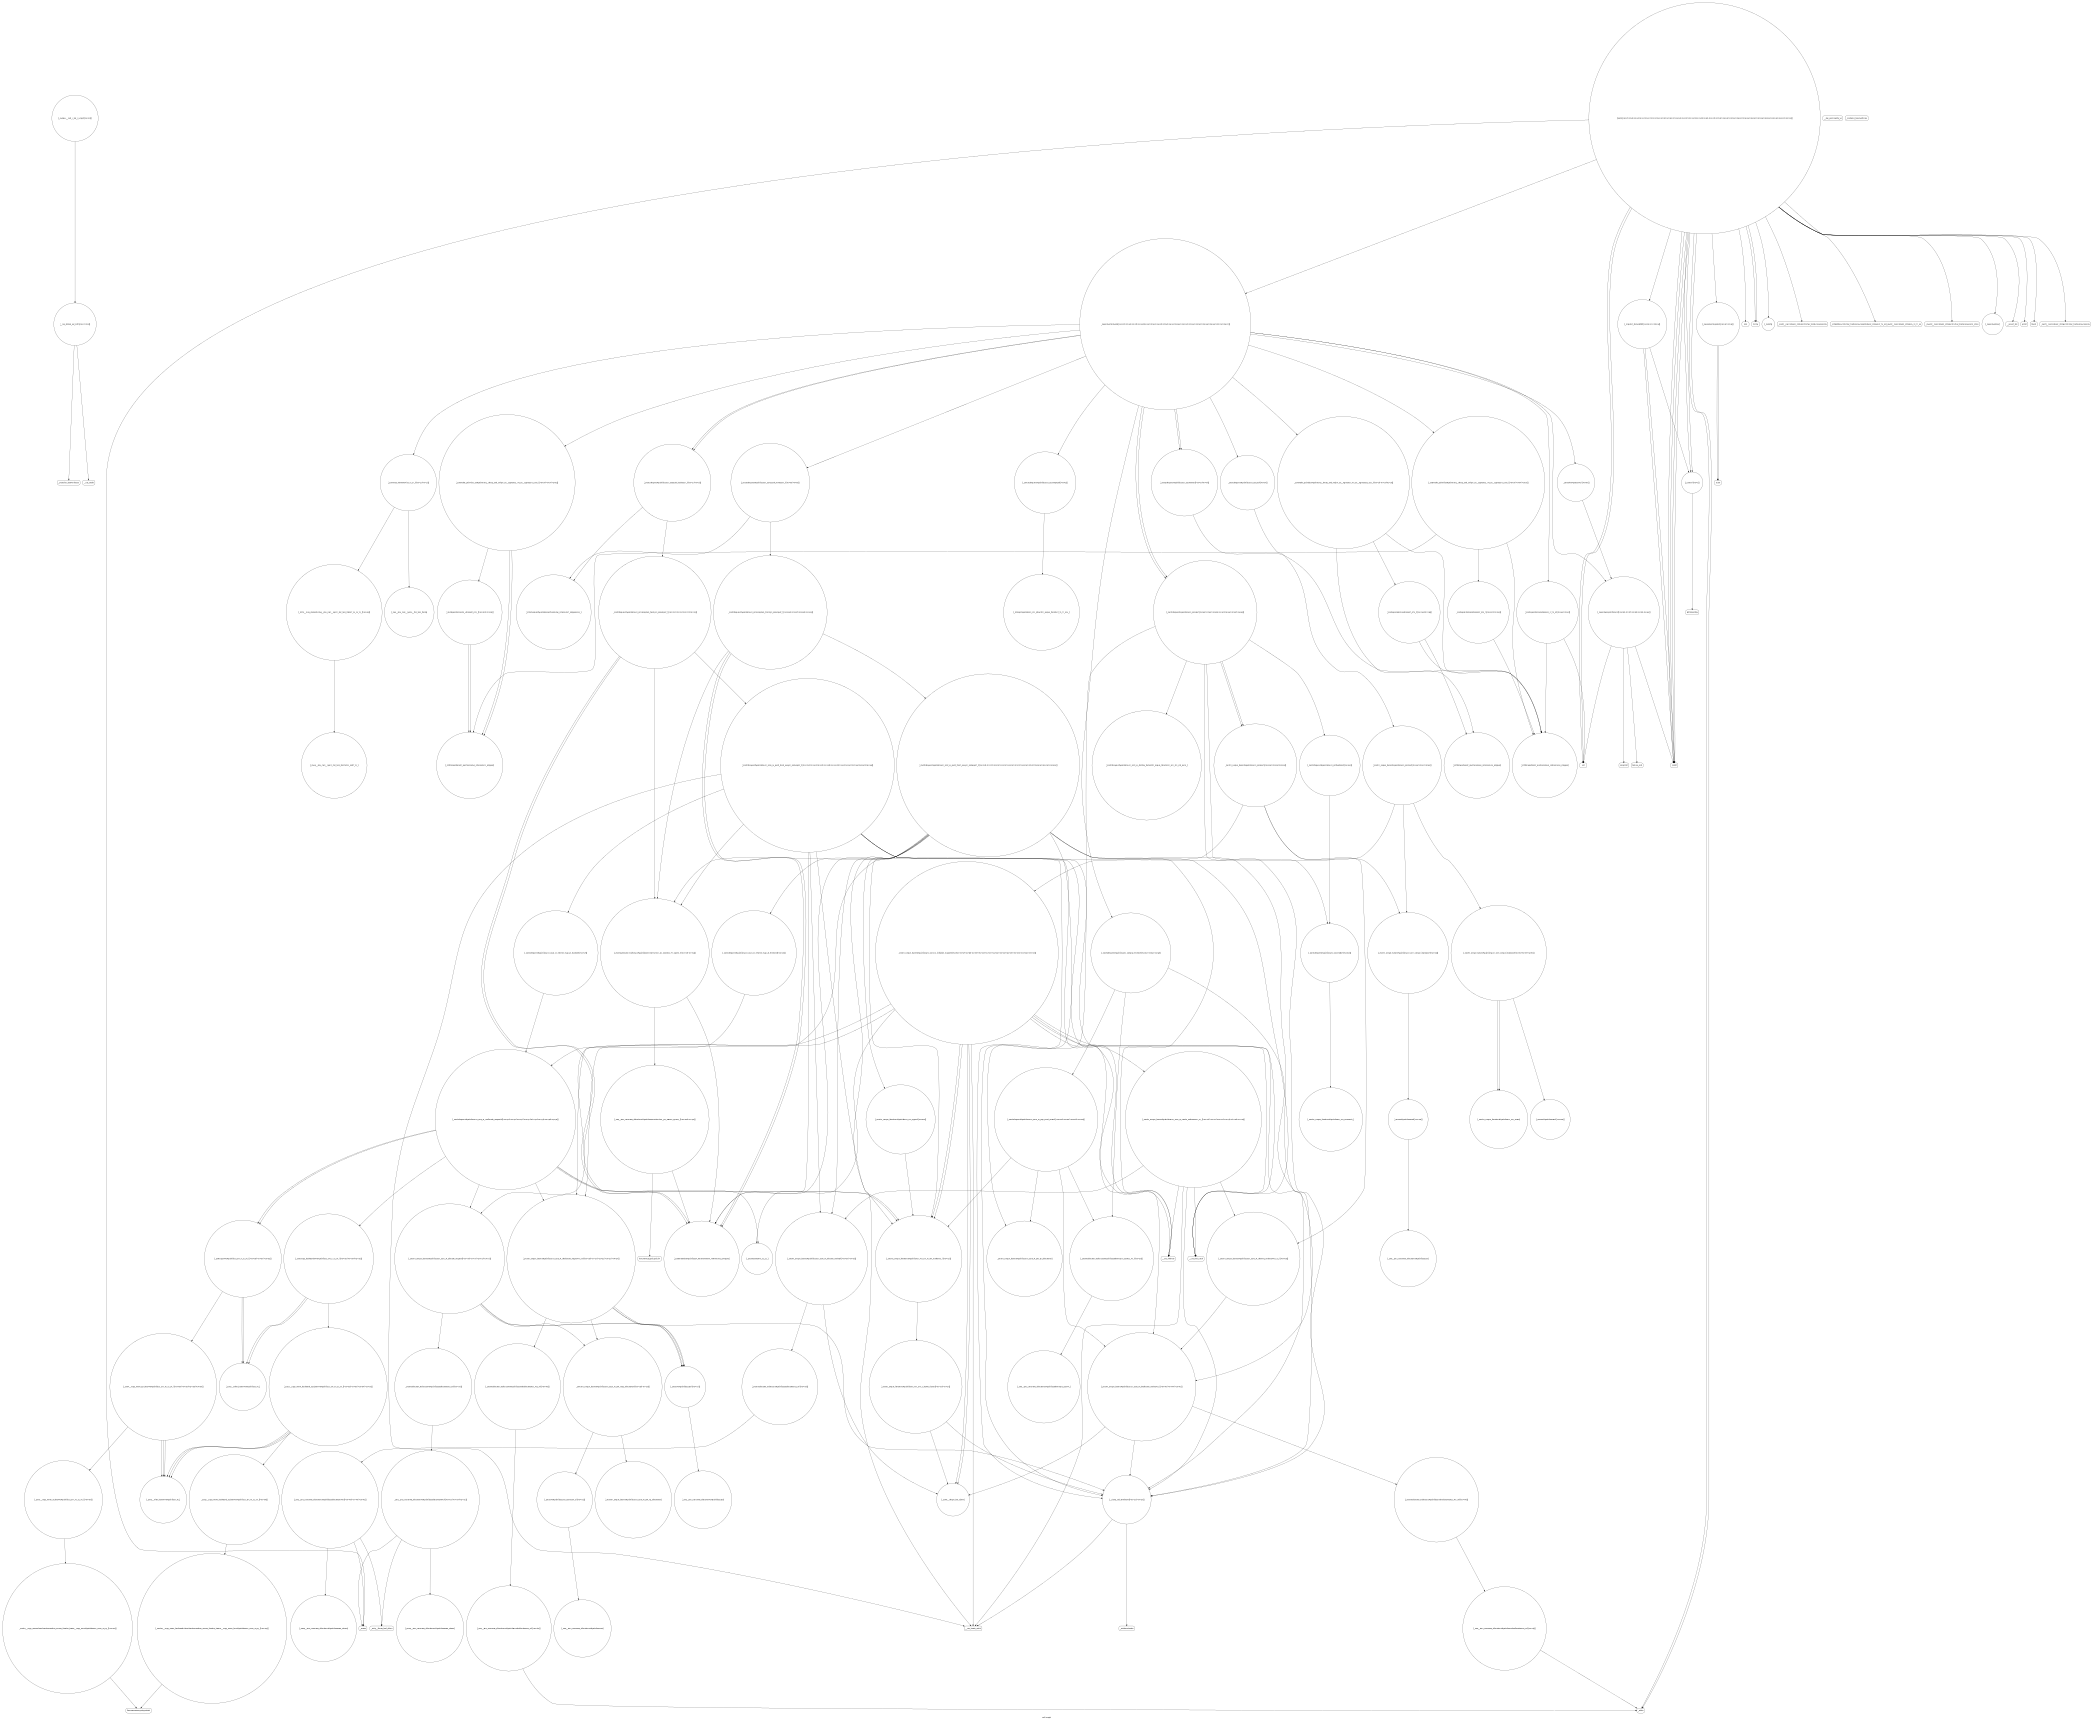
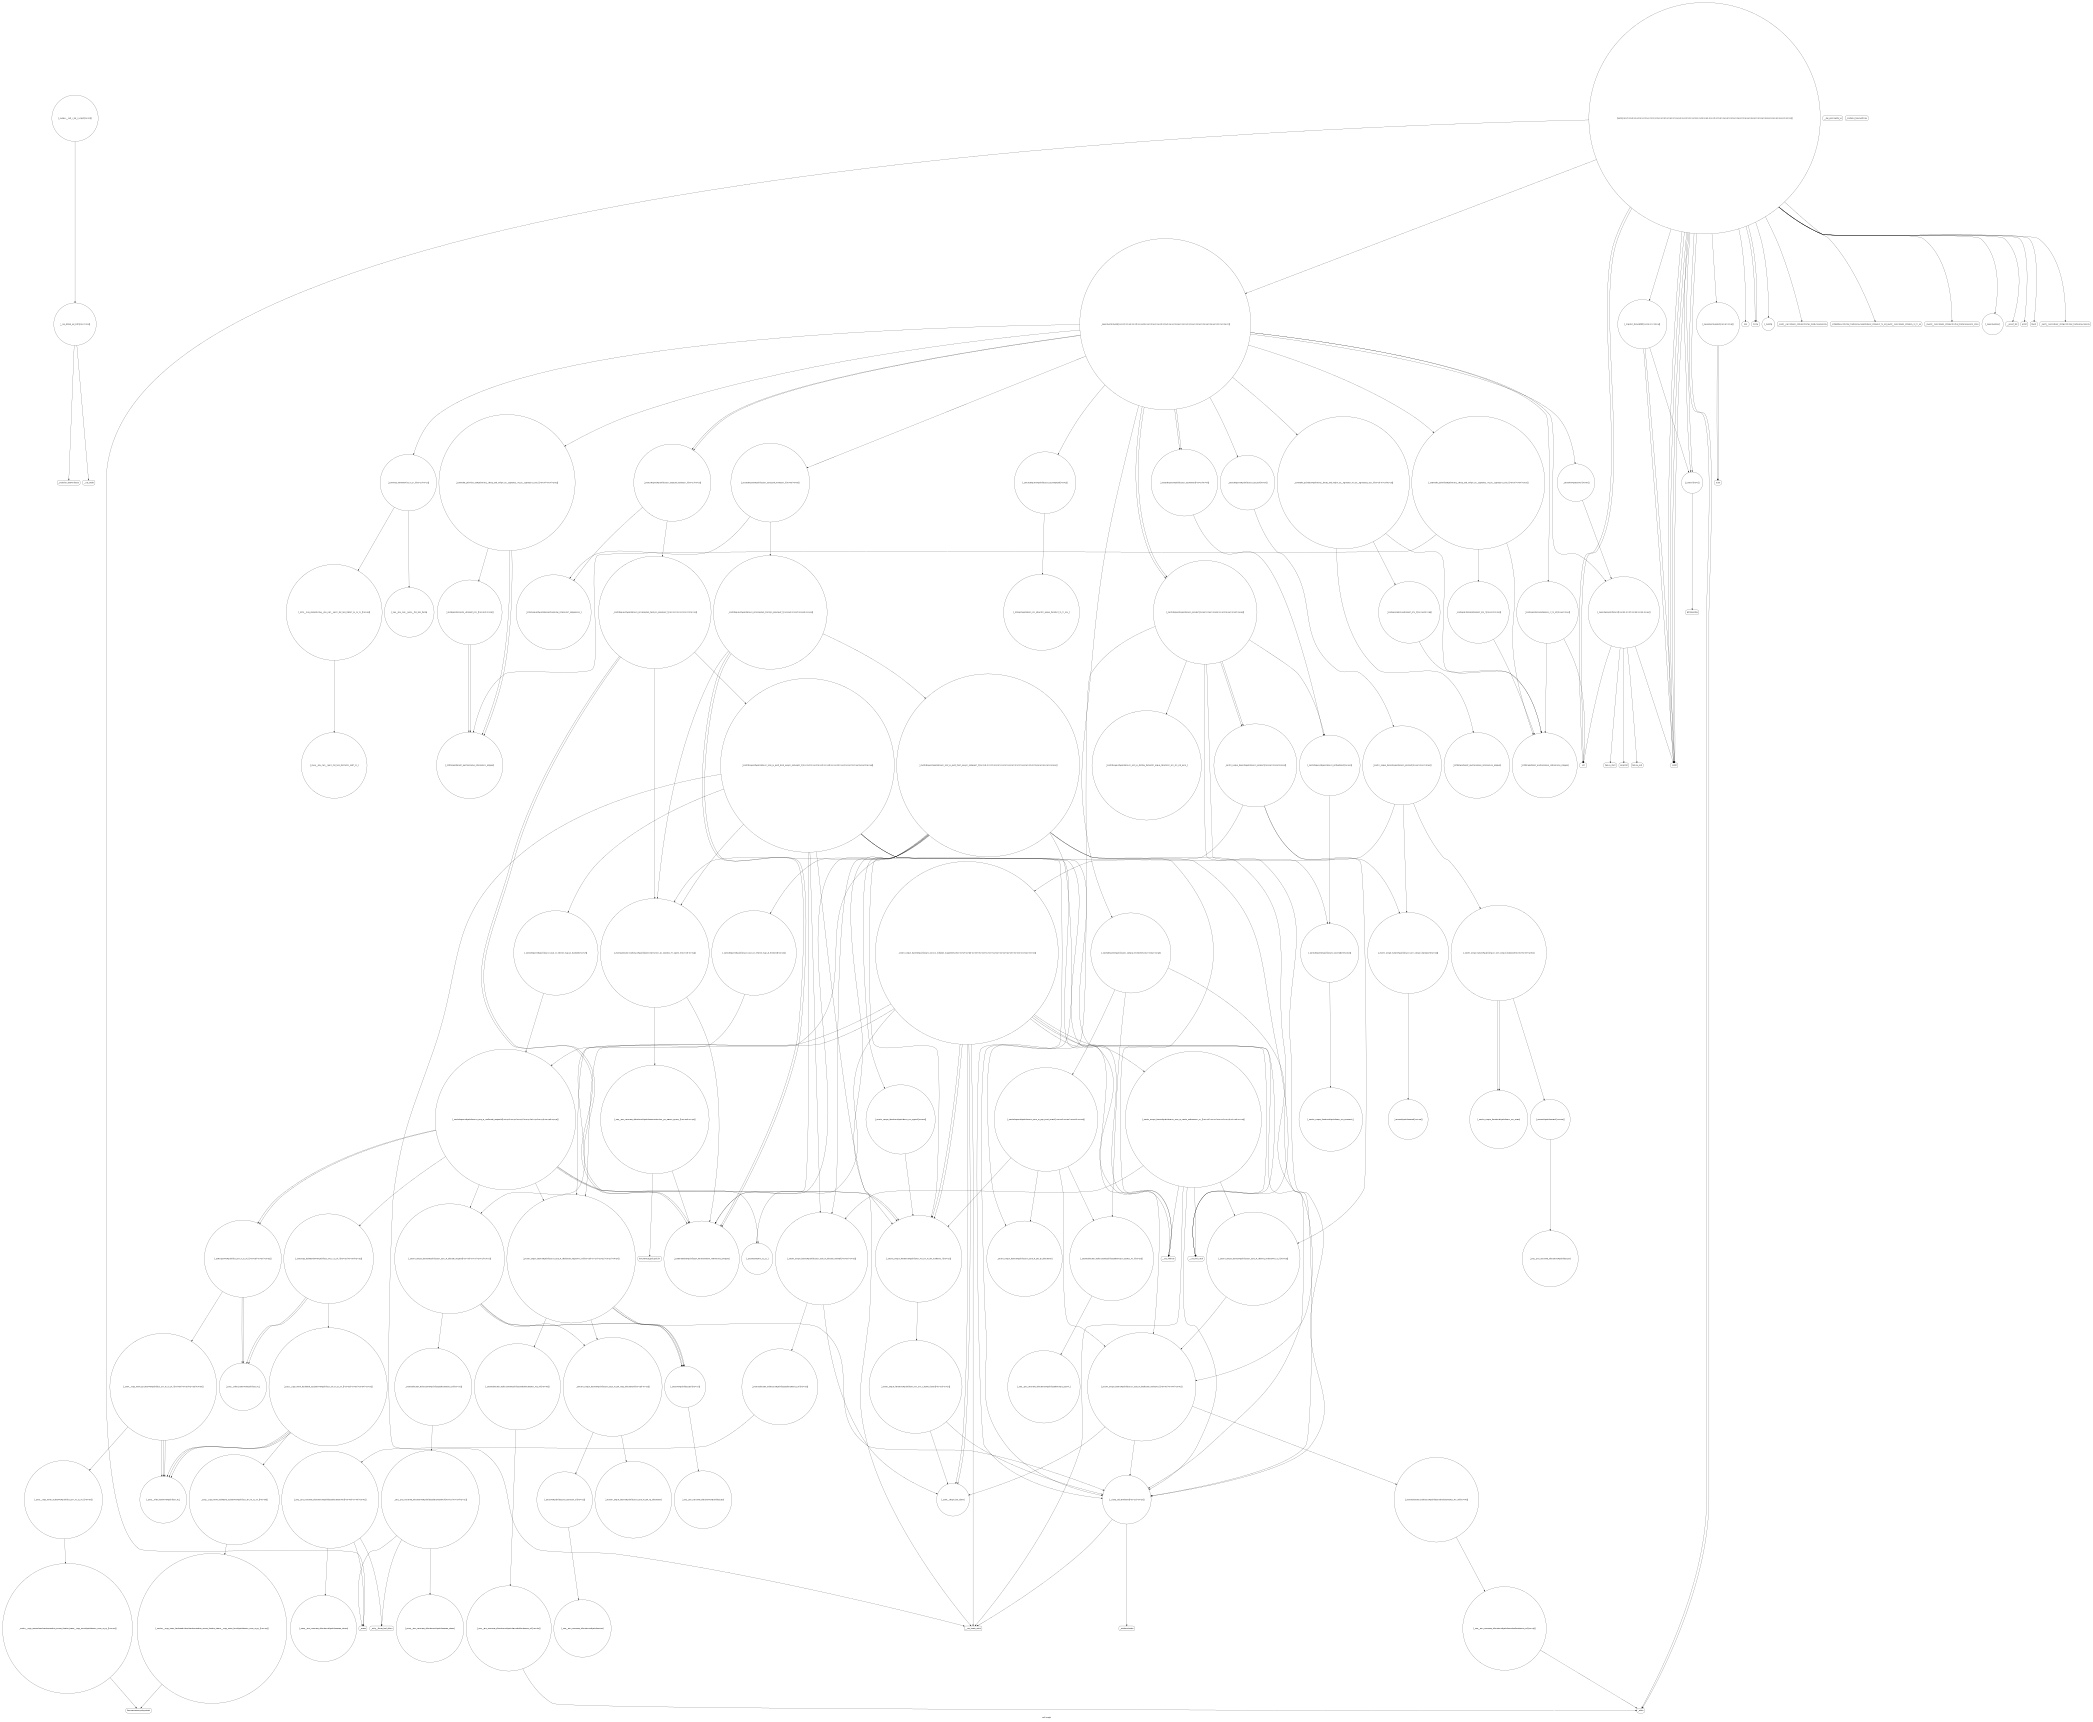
edge "{_ZNSt5dequeISt4pairIiiESaIS1_EE5frontEv|{<s0>63|<s1>64}}" -> "{_ZSt7forwardIiEOT_RNSt16remove_referenceIS0_E4typeE}": now "{_ZNSt5dequeISt4pairIiiESaIS1_EE5frontEv|{<s0>63|<s1>64}}" -> "{_ZNSt5dequeISt4pairIiiESaIS1_EE5beginEv|{<s0>200}}"
edge "{_ZNSt4pairIxiEC2IxiLb1EEEOT_OT0_|{<s0>198|<s1>199}}" -> "{_ZSt7forwardIxEOT_RNSt16remove_referenceIS0_E4typeE}": removed
node "llvm.va_start": added
node "{_ZN9__gnu_cxx13new_allocatorISt4pairIiiEED2Ev}": removed
node "{_ZN9__gnu_cxx13new_allocatorISt4pairIiiEEC2Ev}": added
